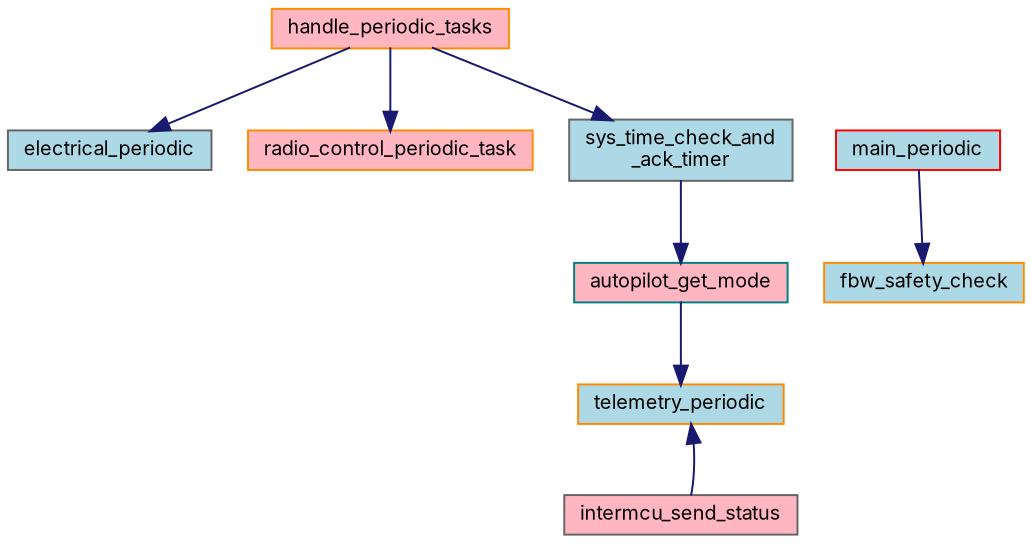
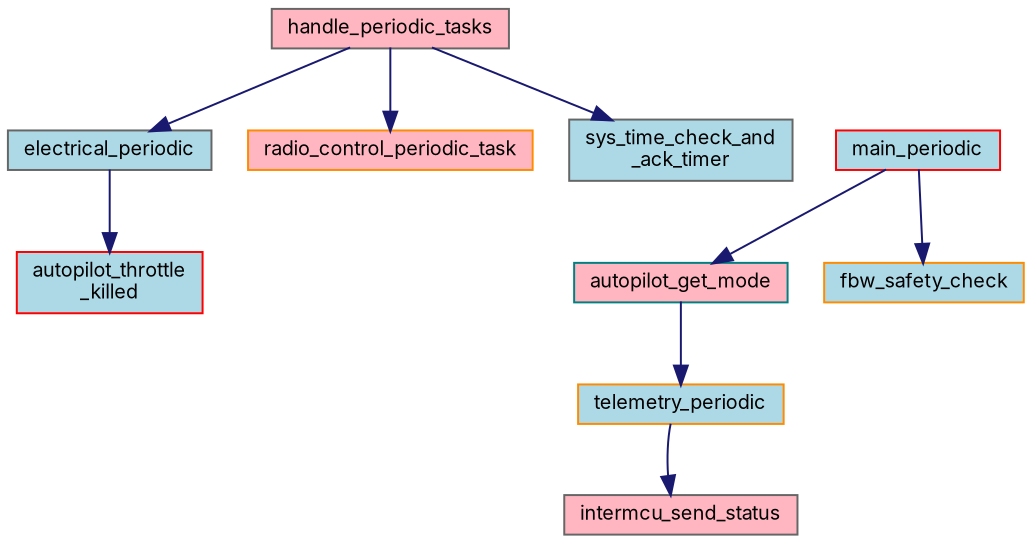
node "handle_periodic_tasks": color darkorange -> gray40
edge "sys_time_check_and _ack_timer" -> "autopilot_get_mode": now "main_periodic" -> "autopilot_get_mode"
node "autopilot_throttle _killed": added
edge "intermcu_send_status" -> "telemetry_periodic": reversed
